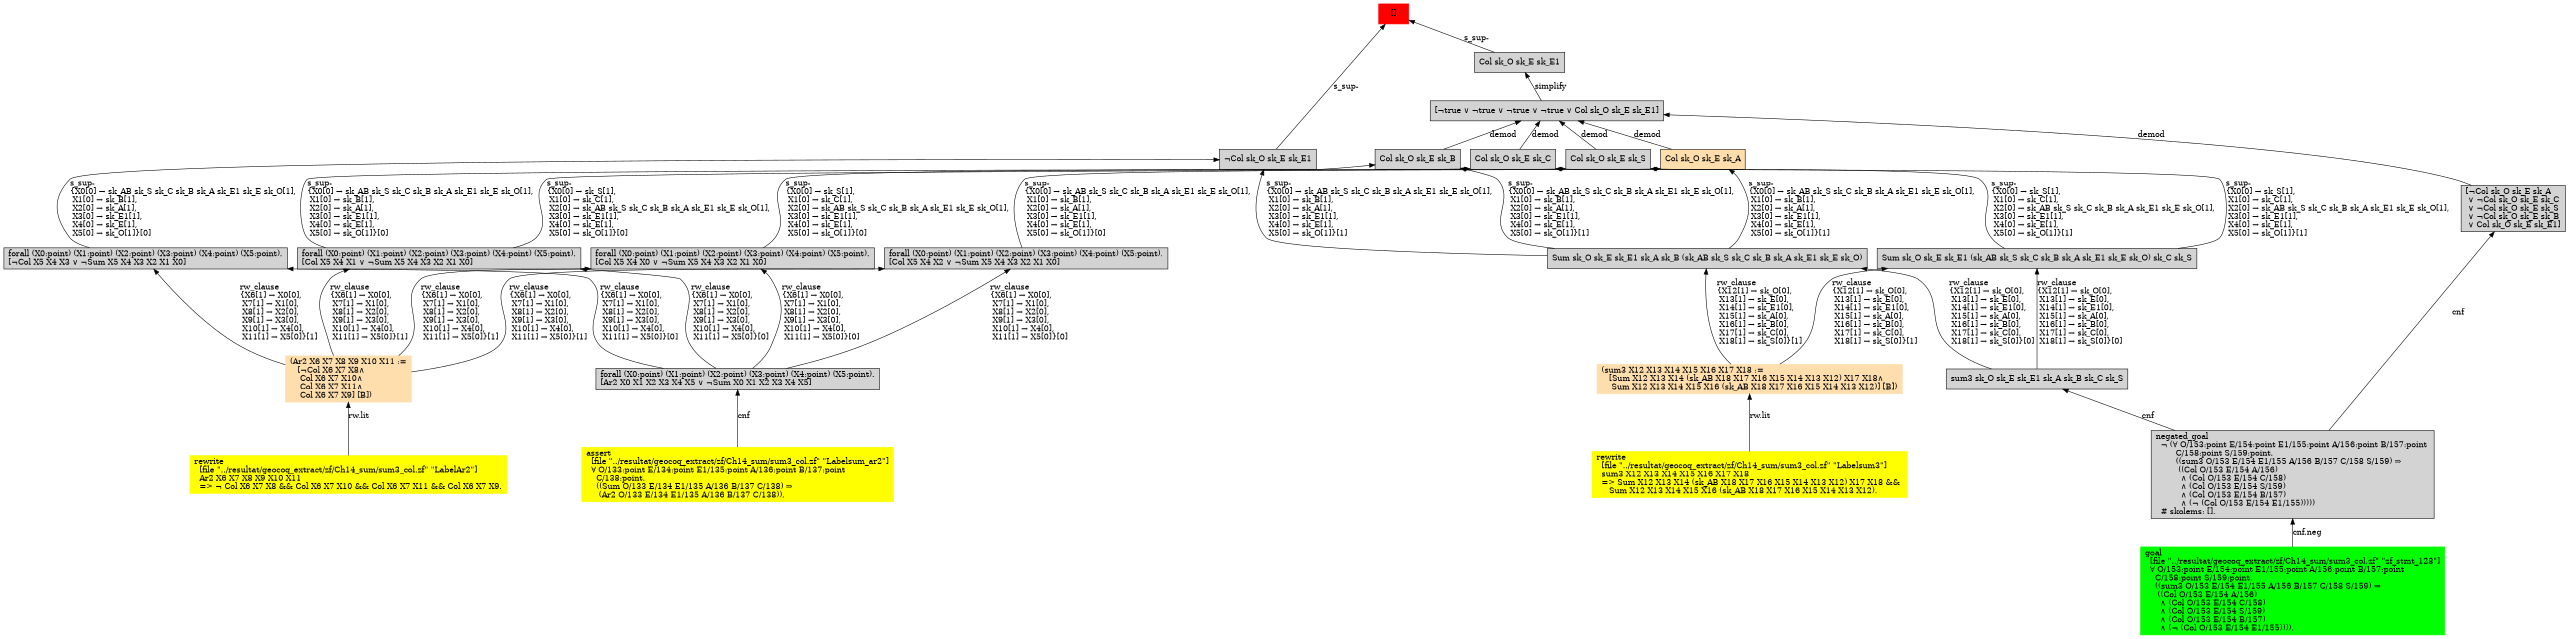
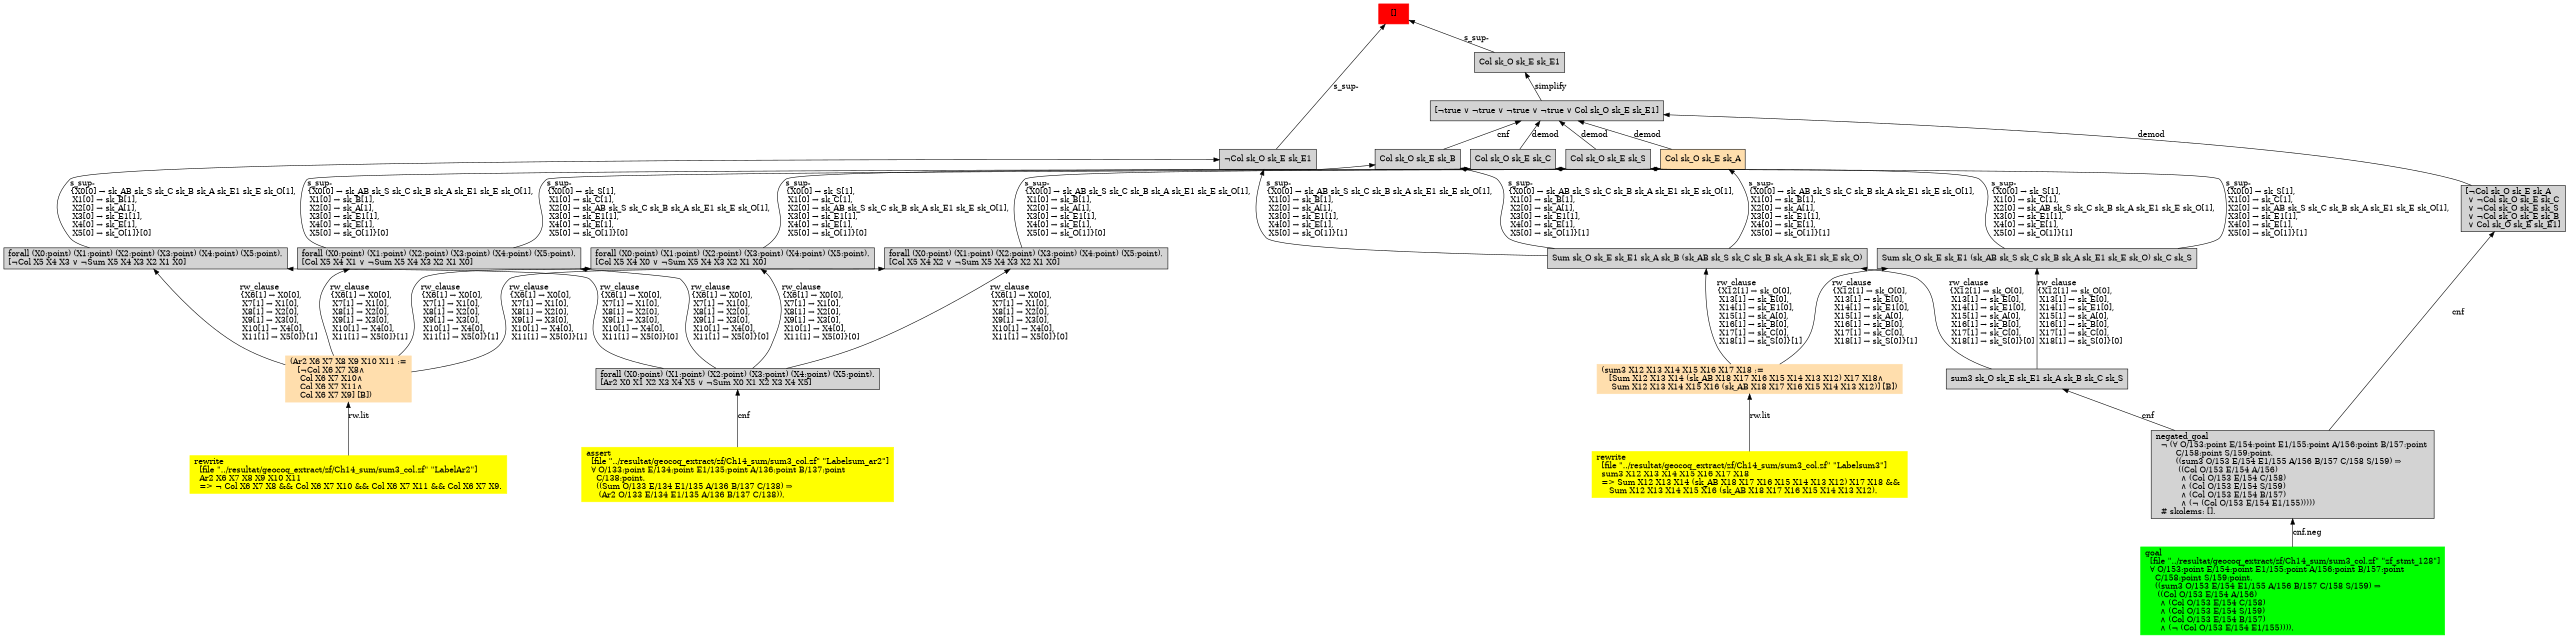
edge "Col sk_O sk_E sk_B" -> "[¬true ∨ ¬true ∨ ¬true ∨ ¬true ∨ Col sk_O sk_E sk_E1]": label "demod" -> "cnf"
